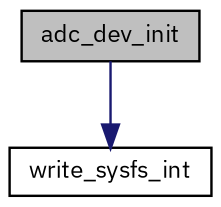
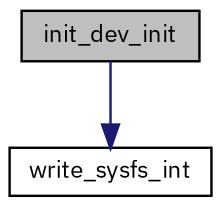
node "adc_dev_init": label "adc_dev_init" -> "init_dev_init"
